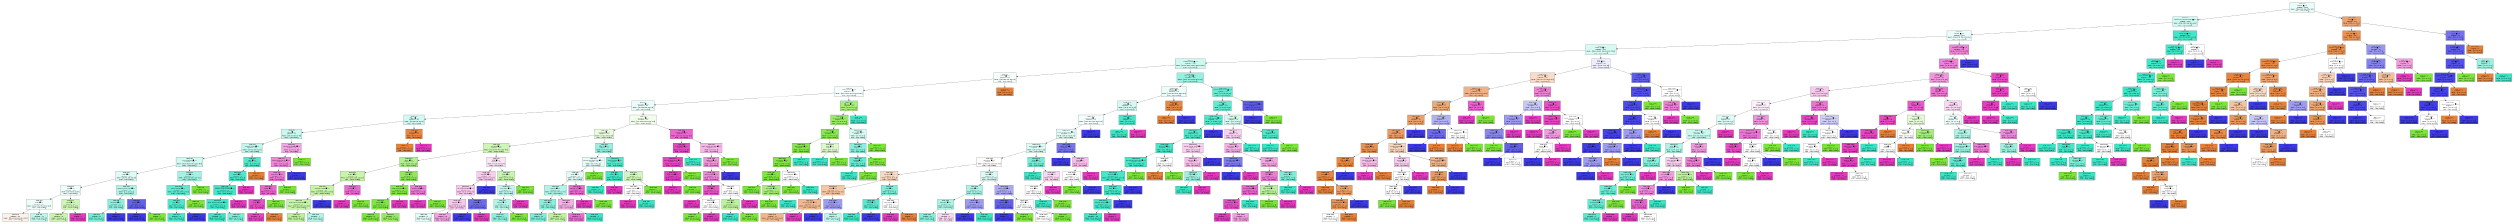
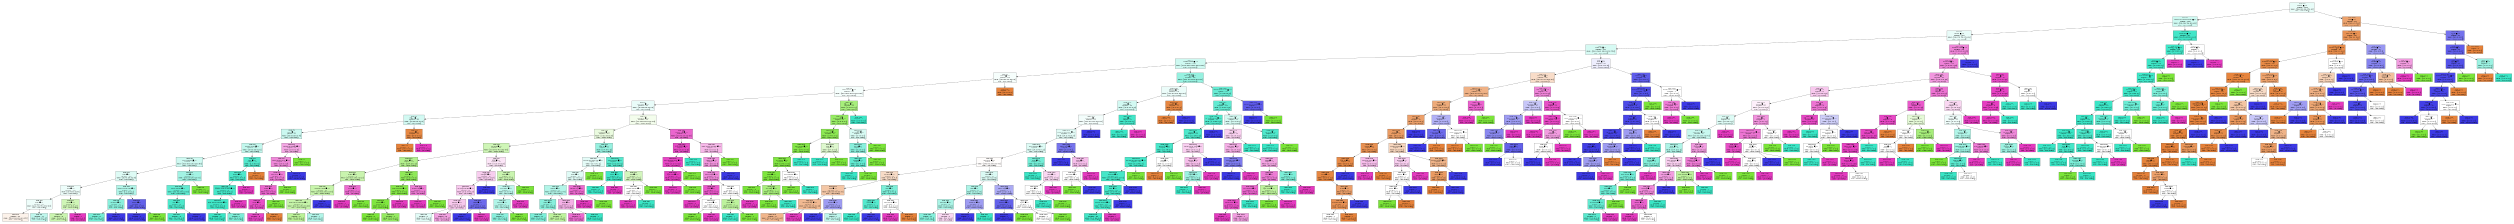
node "node #286": removed
node "node #32": removed
